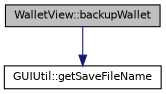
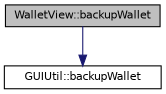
node "GUIUtil::getSaveFileName": label "GUIUtil::getSaveFileName" -> "GUIUtil::backupWallet"
